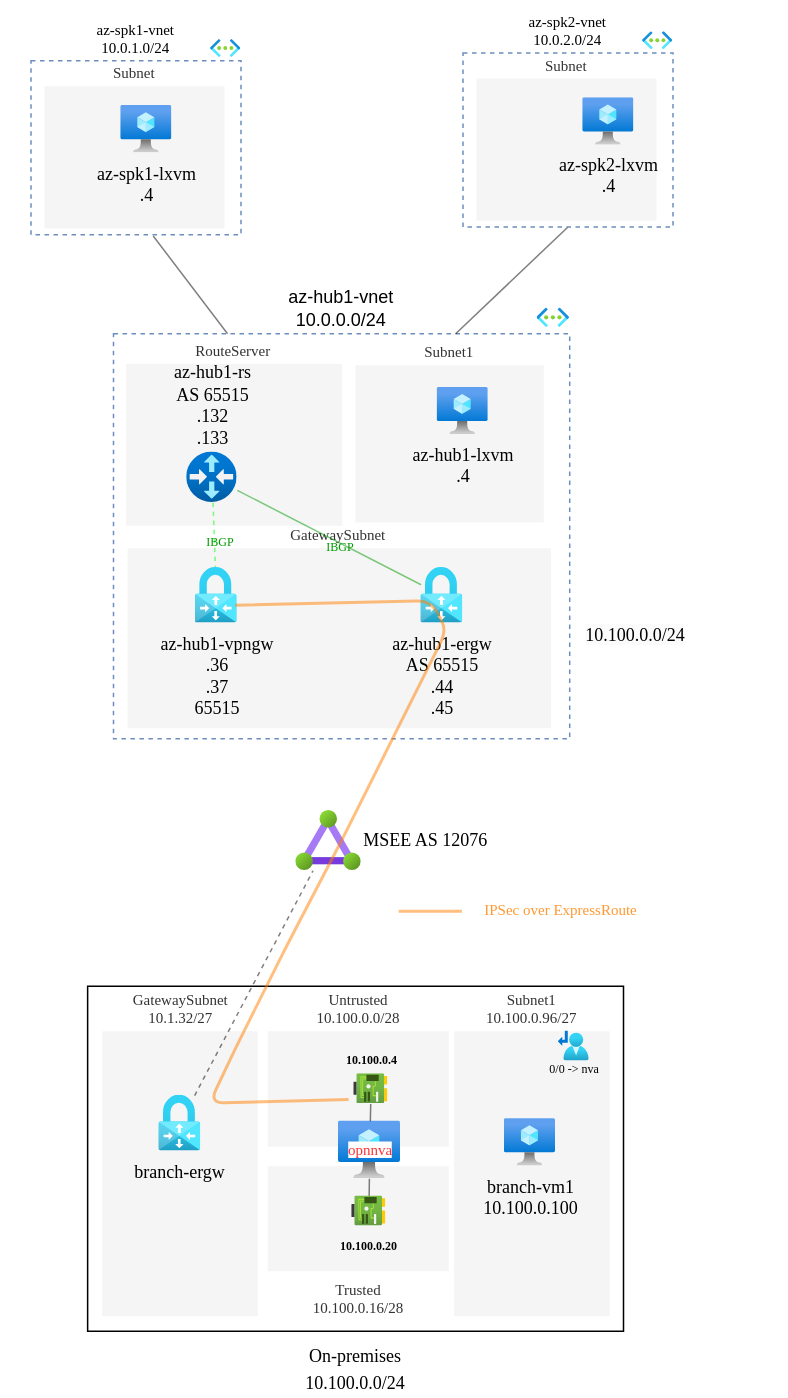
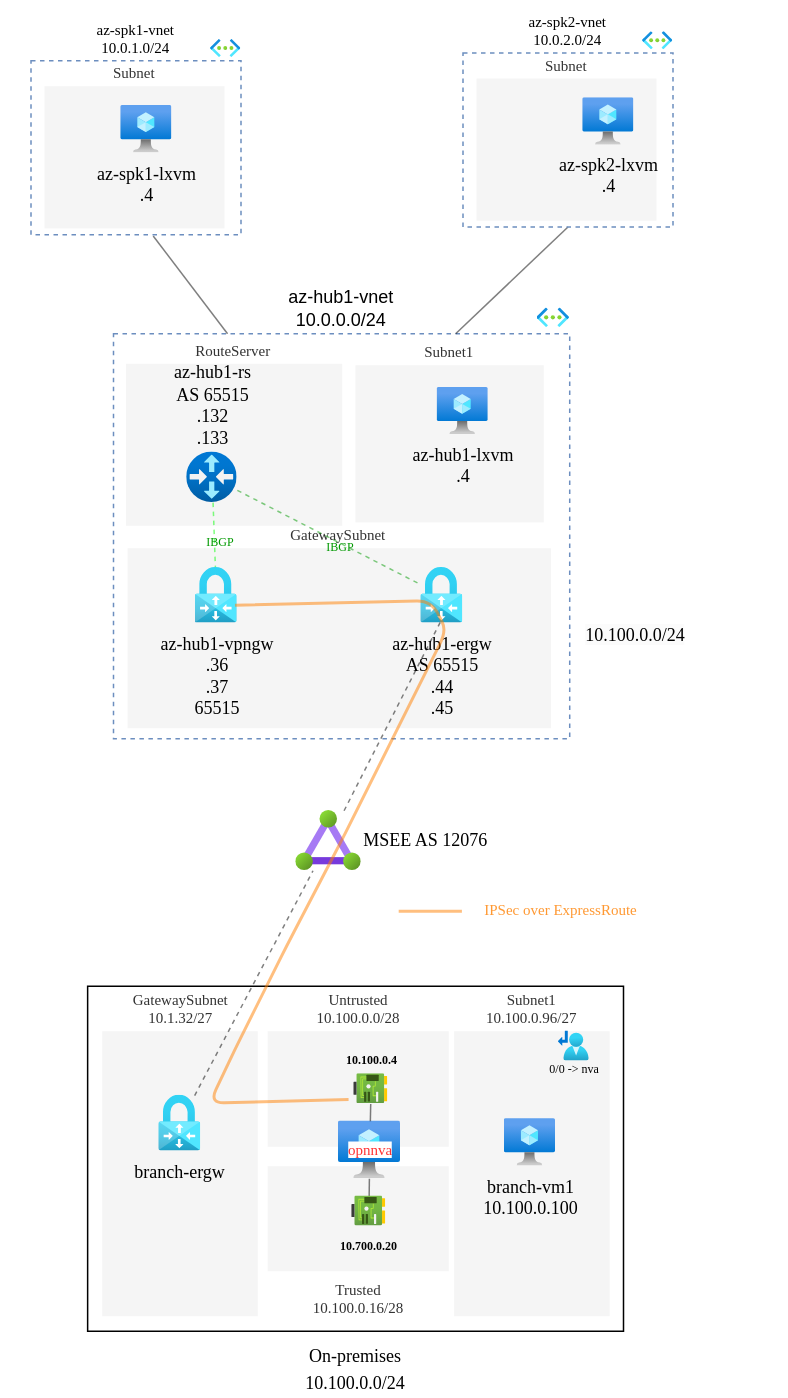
edge "az-hub1-rs AS 65515 .132 .133" -- "az-hub1-ergw AS 65515 .44 .45": style solid -> dashed
edge "az-hub1-ergw AS 65515 .44 .45" -- "MSEE AS 12076": added
node "10.100.0.20": label "10.100.0.20" -> "10.700.0.20"
